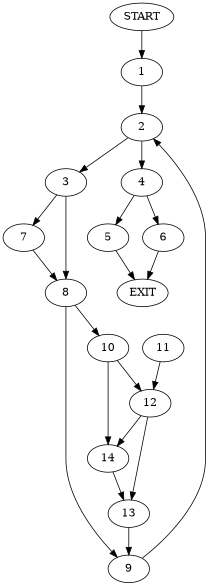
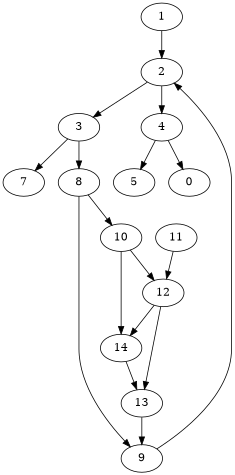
node "START": removed
node "6": label "6" -> "0"
edge "7" -> "8": removed
node "EXIT": removed
